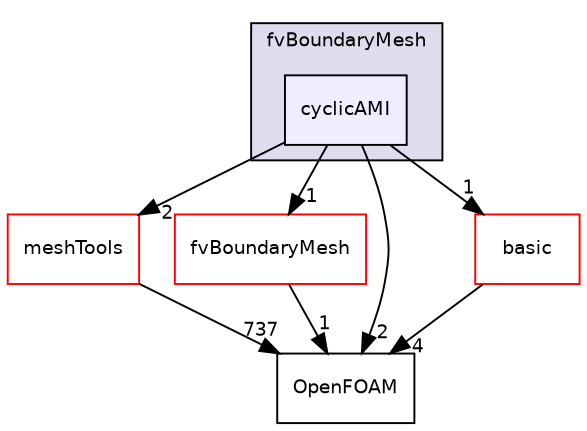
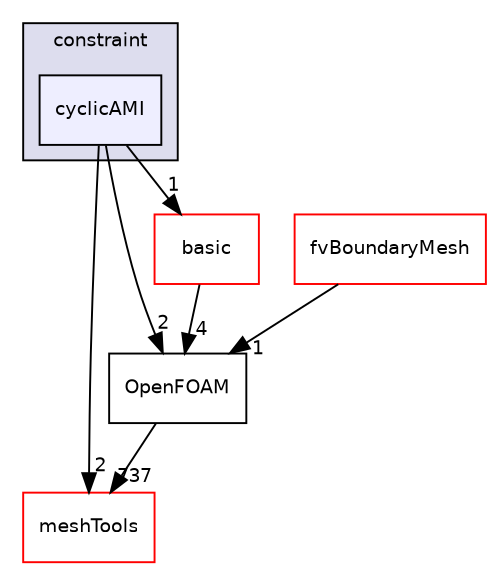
cluster "fvBoundaryMesh": label "fvBoundaryMesh" -> "constraint"
edge "cyclicAMI" -> "fvBoundaryMesh": removed
edge "meshTools" -> "OpenFOAM": reversed
